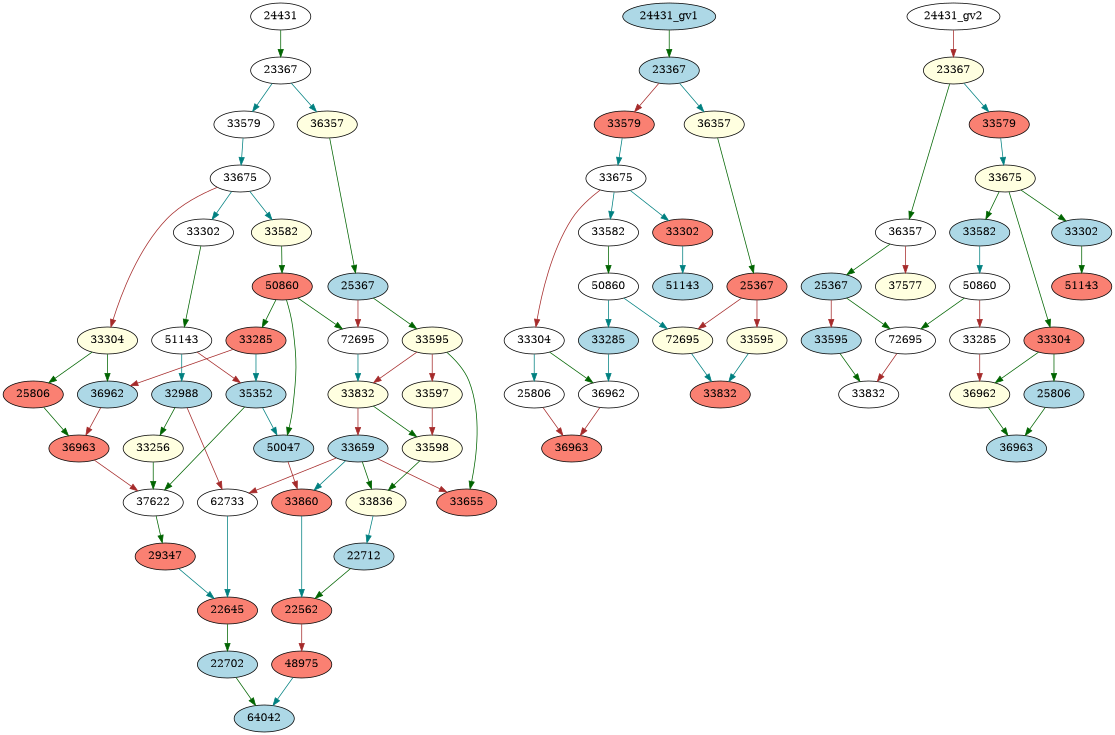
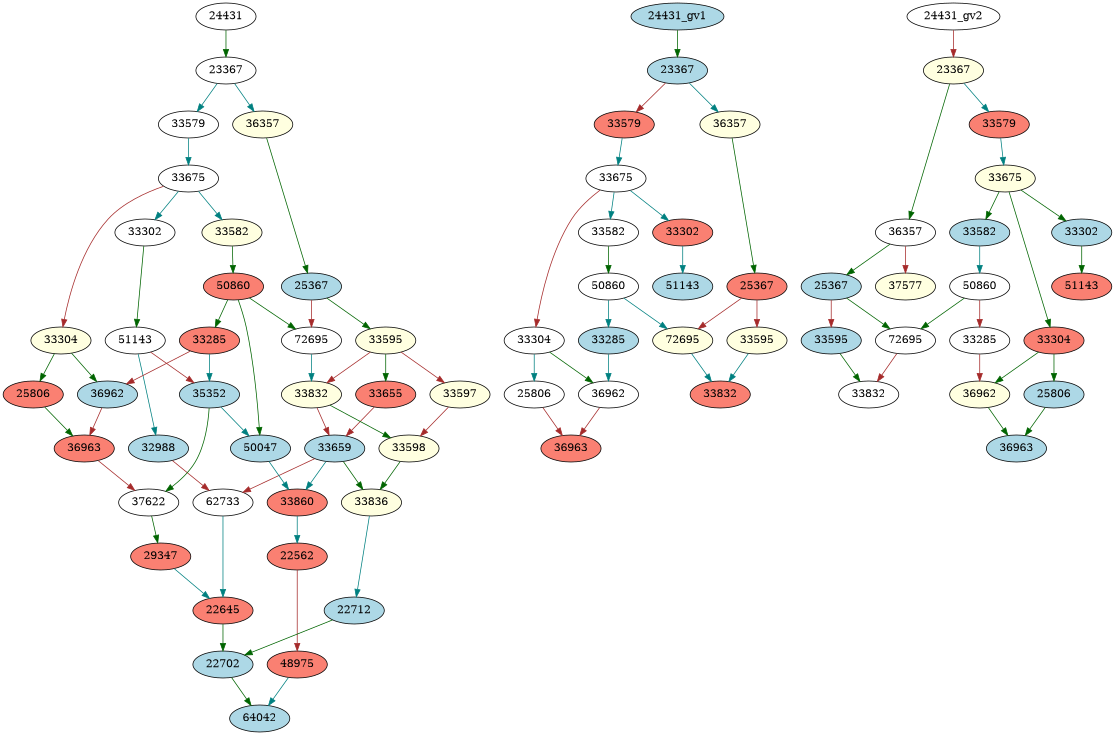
node "33256": removed
edge "50047" -> "33860": color brown -> teal
edge "33659" -> "33655": reversed
edge "22712" -> "22562": now "22712" -> "22702"
